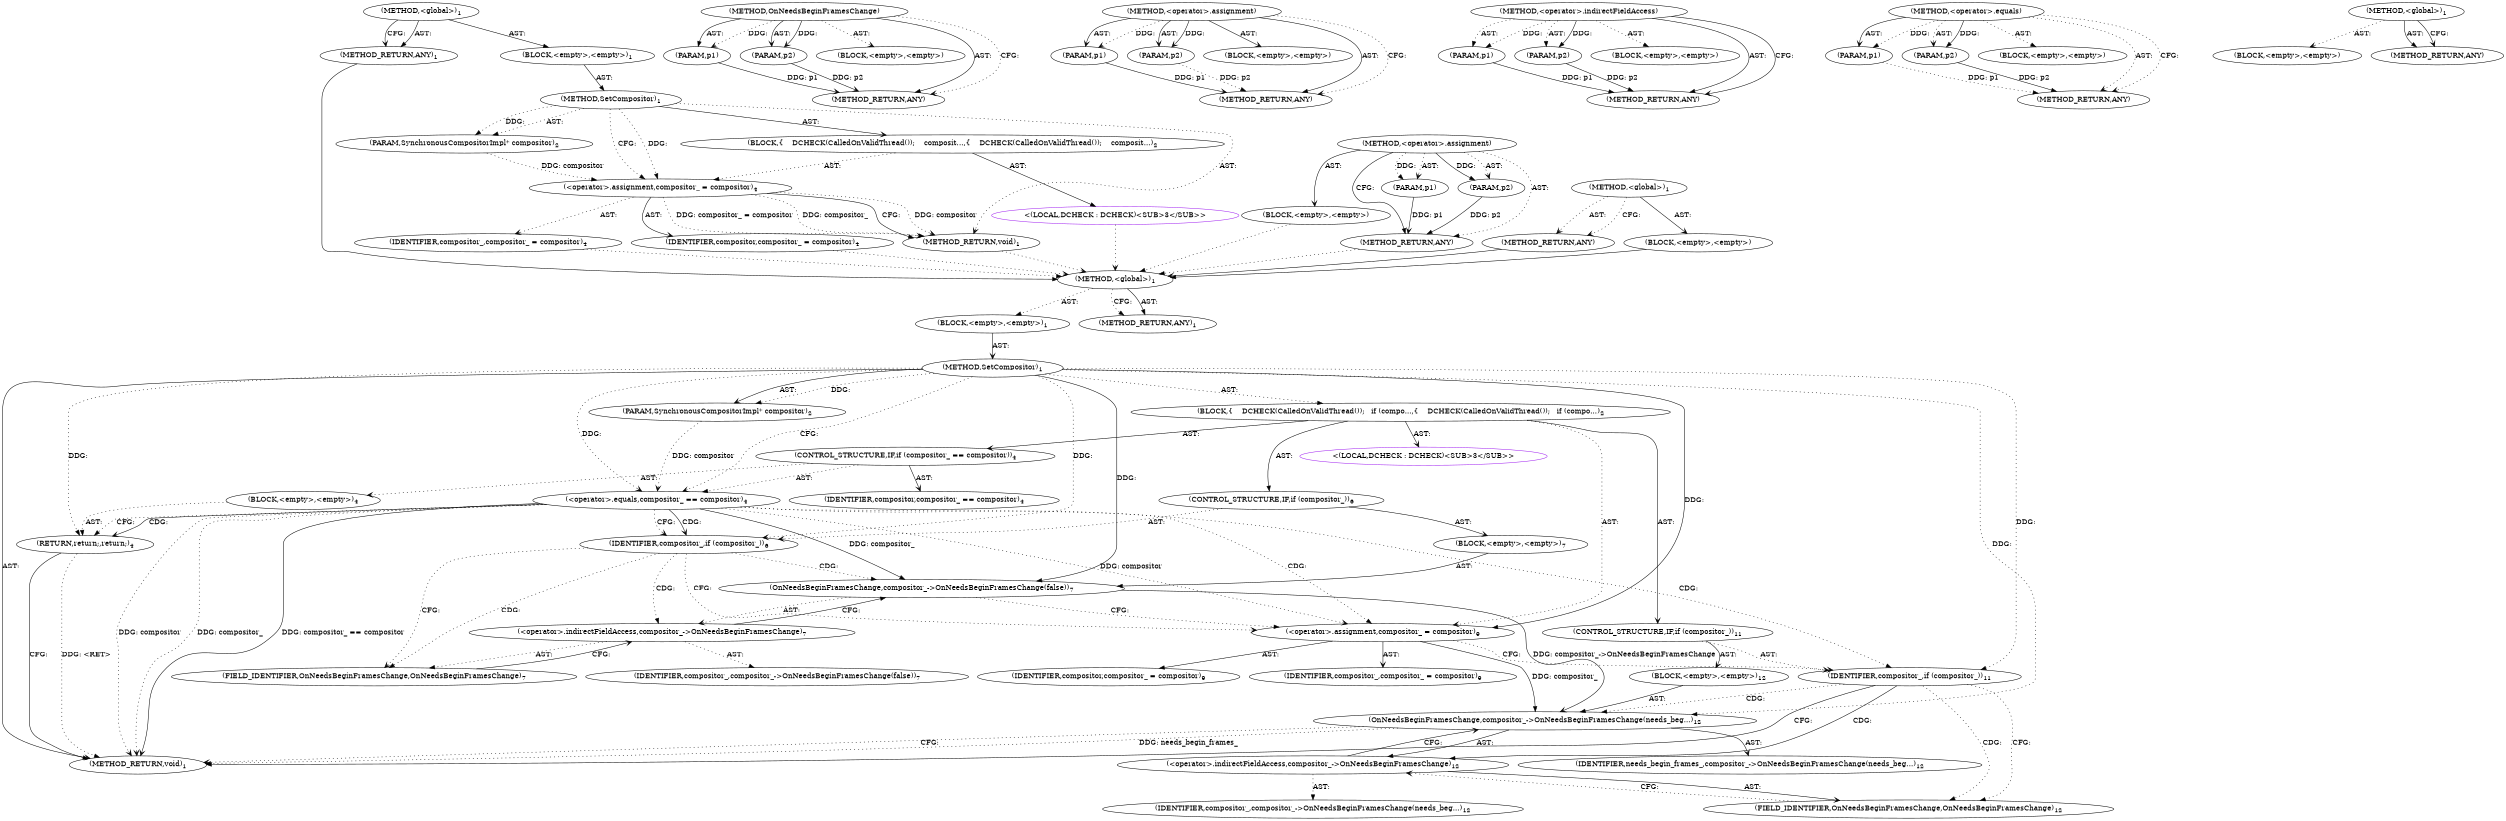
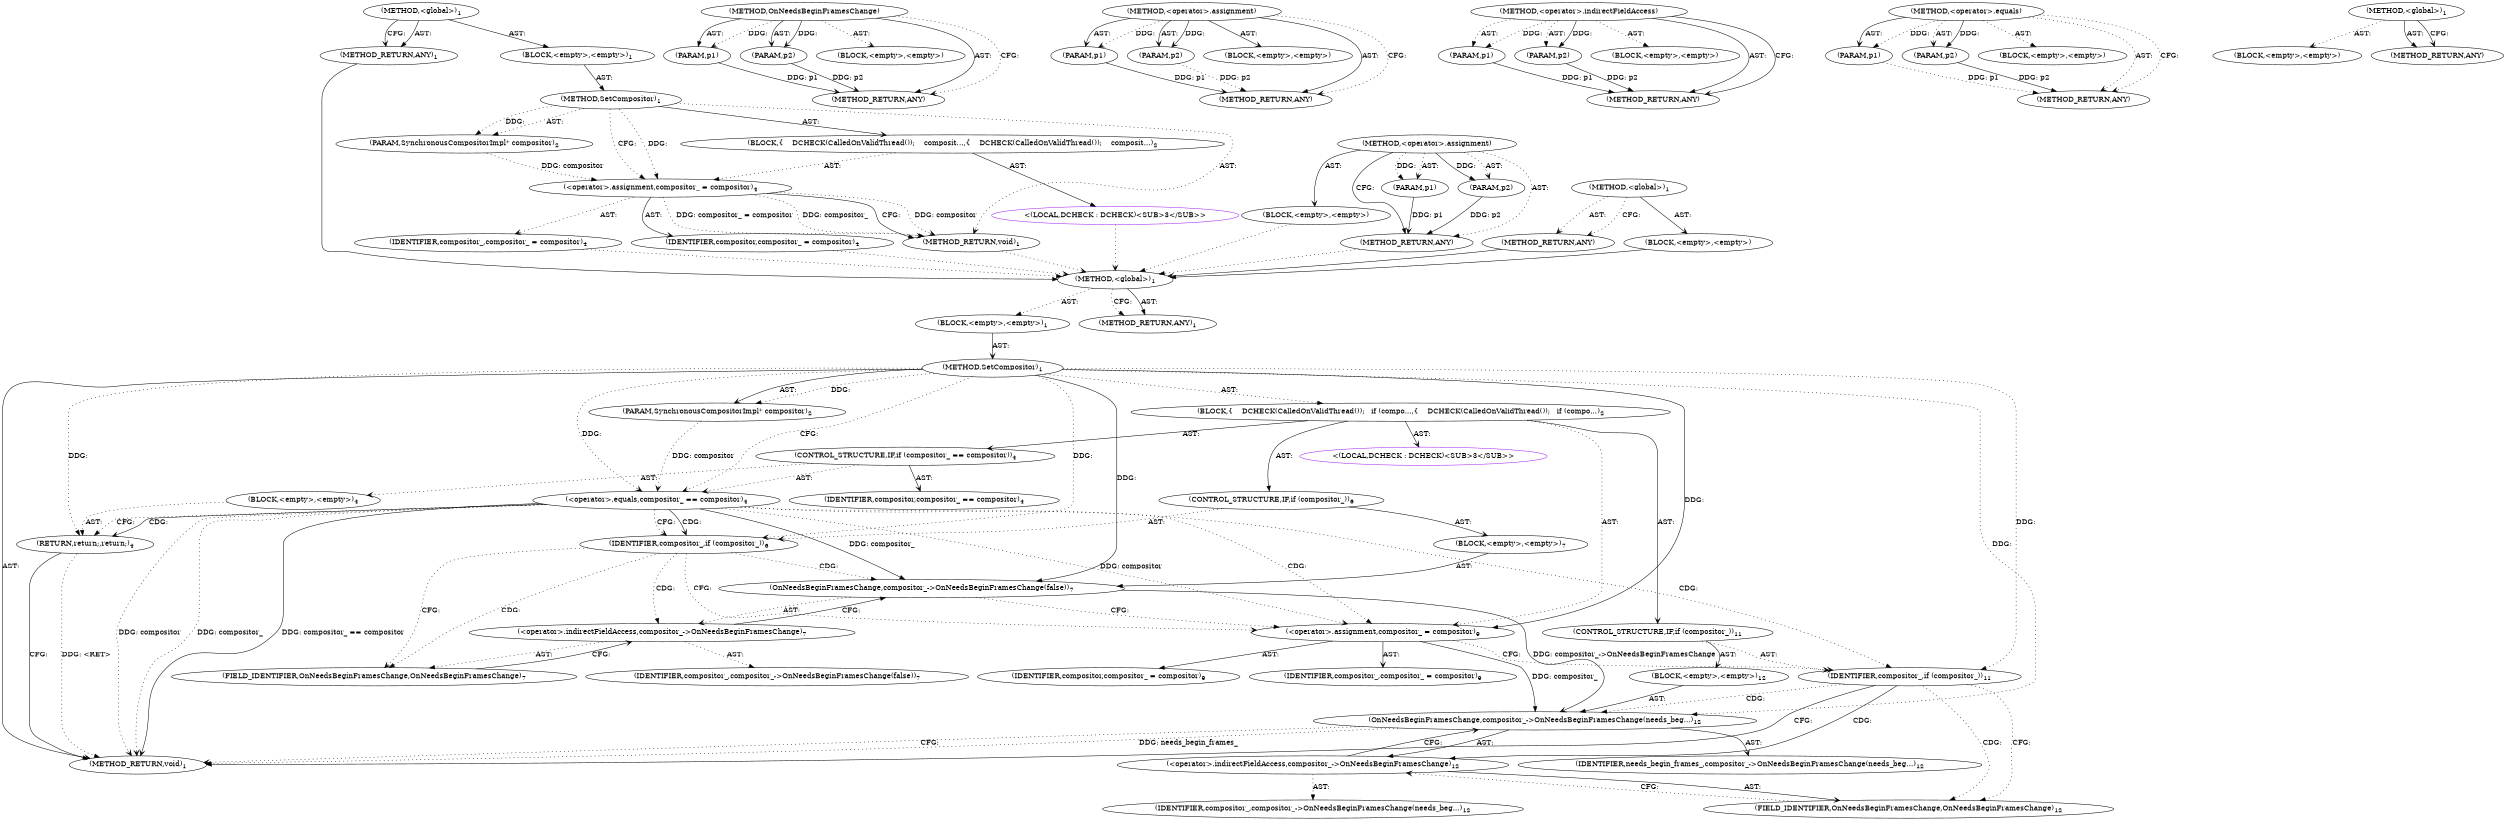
edge "(CONTROL_STRUCTURE,IF,if (compositor_ == compositor))" -> "(<operator>.equals,compositor_ == compositor)": arrowhead normal -> vee
